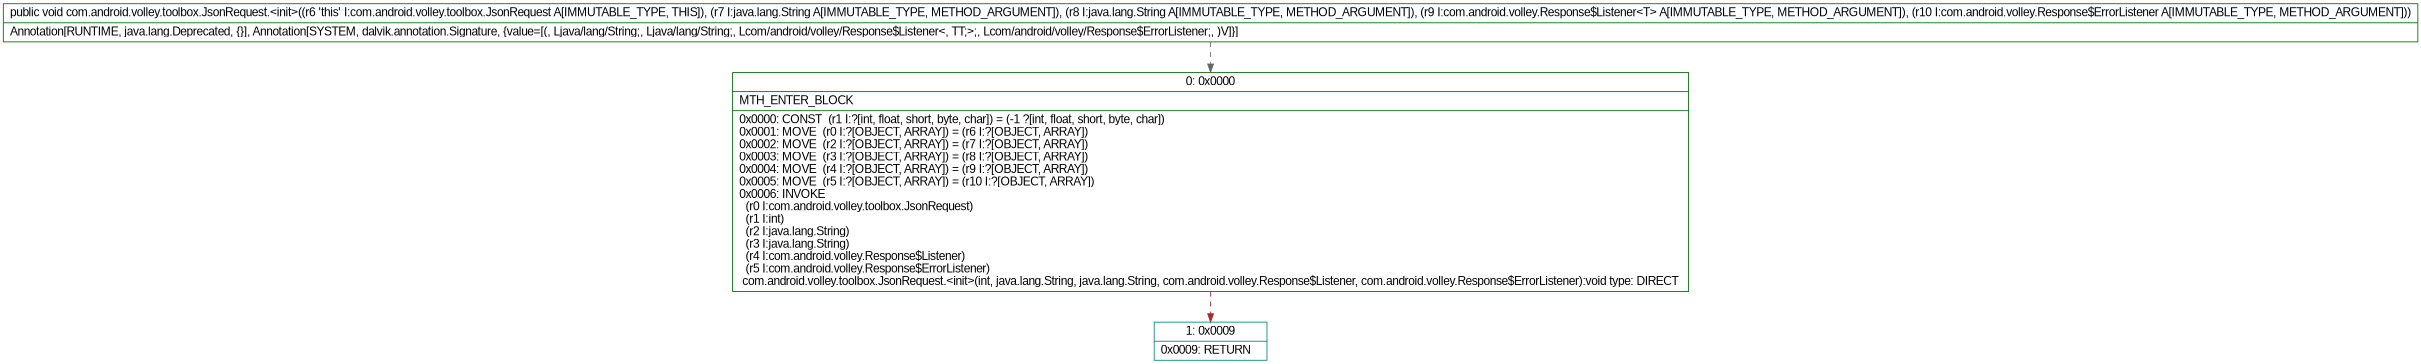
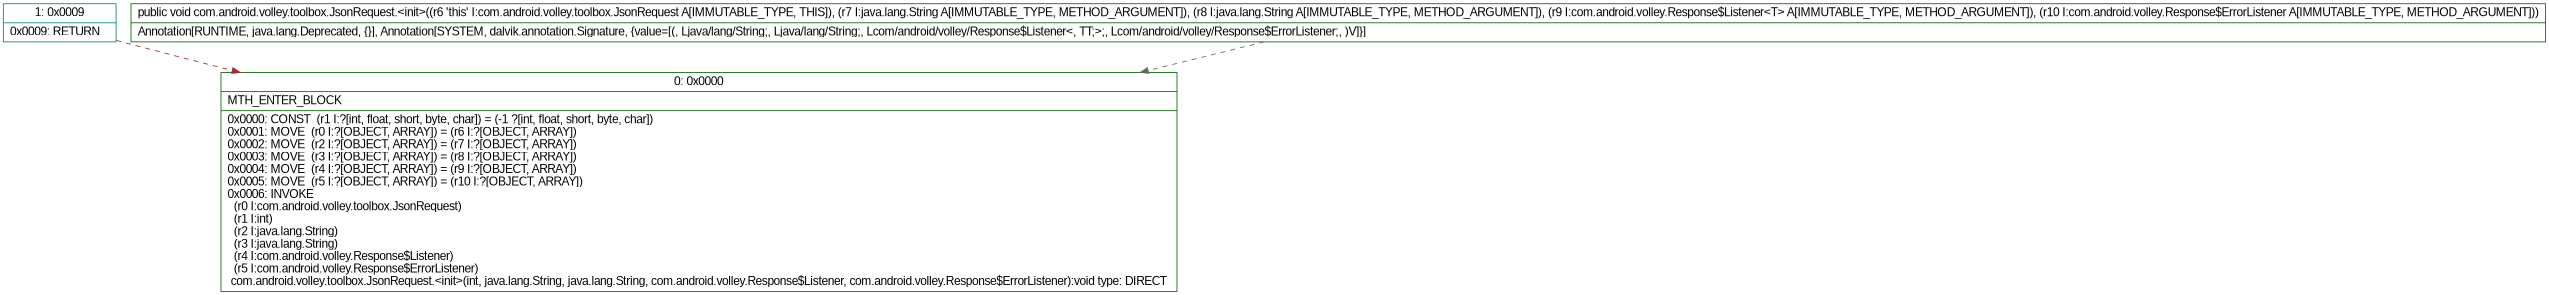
edge "0: 0x0000" -> "1: 0x0009": reversed
